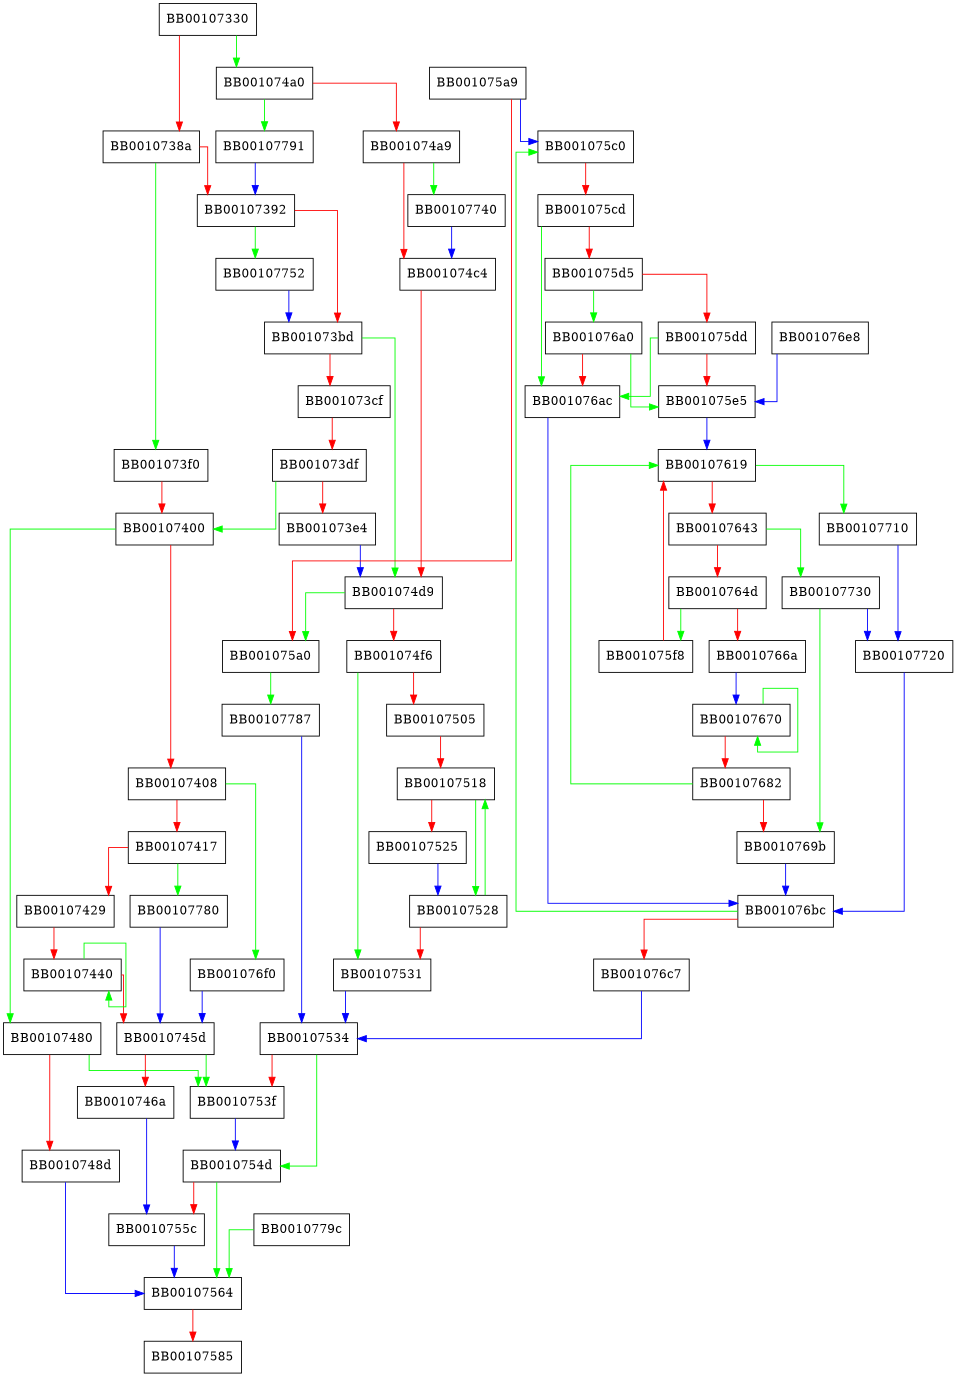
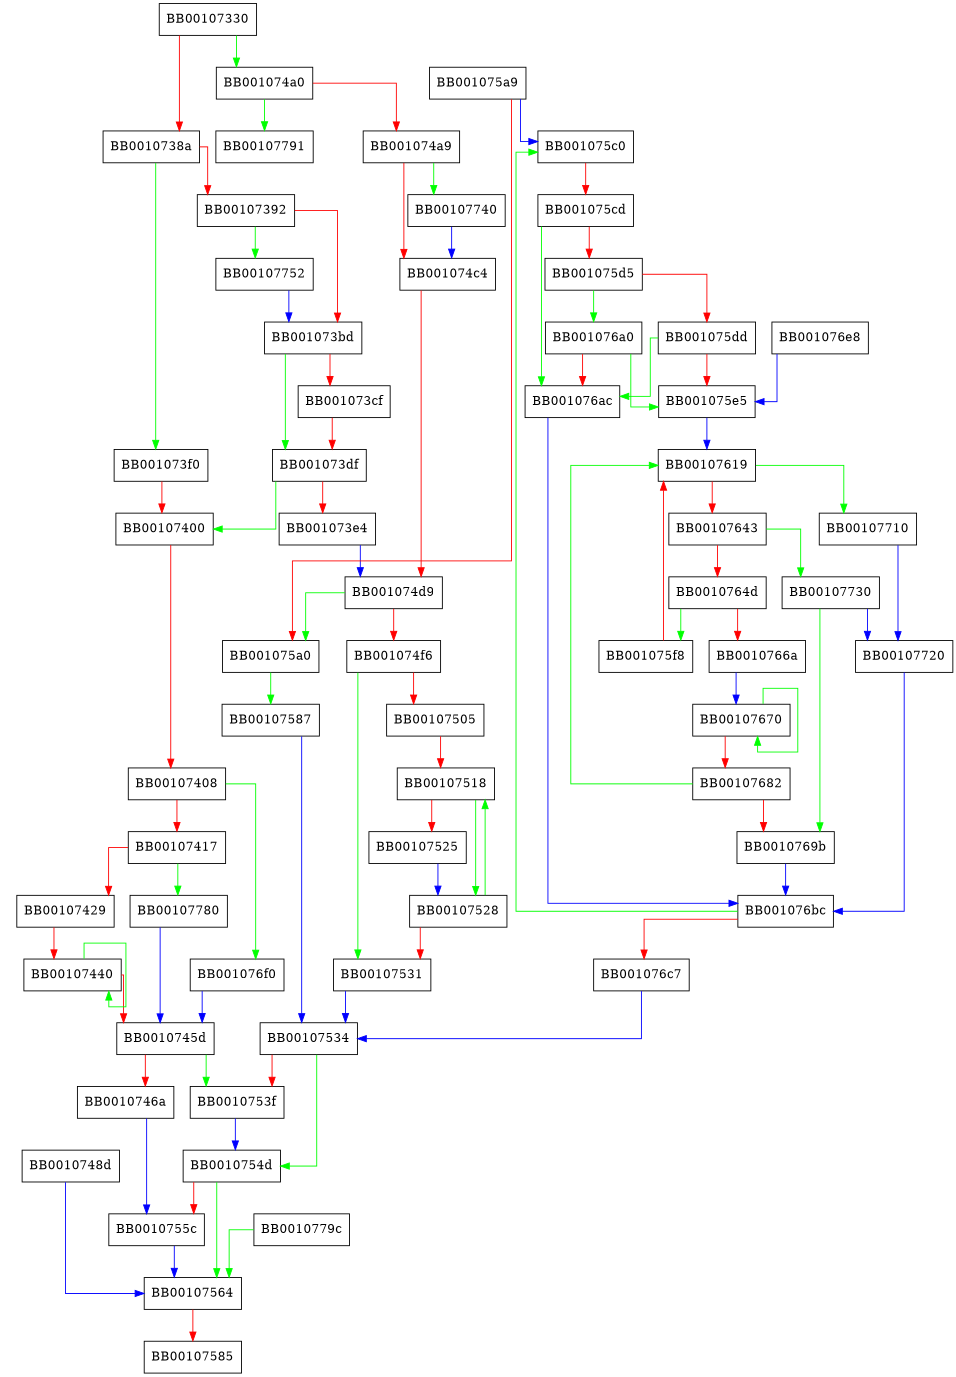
edge "BB00107791" -> "BB00107392": removed
edge "BB001073bd" -> "BB001074d9": now "BB001073bd" -> "BB001073df"
node "BB00107787": label "BB00107787" -> "BB00107587"
node "BB00107480": removed
